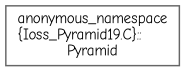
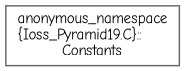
node "anonymous_namespace {Ioss_Pyramid19.C}:: Pyramid": label "anonymous_namespace {Ioss_Pyramid19.C}:: Pyramid" -> "anonymous_namespace {Ioss_Pyramid19.C}:: Constants"
